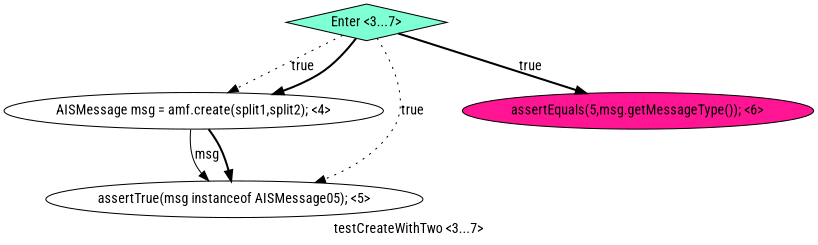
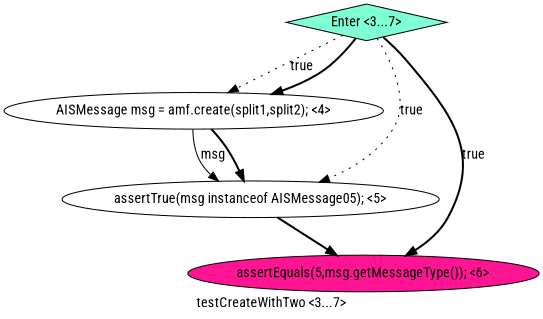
edge "assertTrue(msg instanceof AISMessage05); <5>" -> "assertEquals(5,msg.getMessageType()); <6>": added
